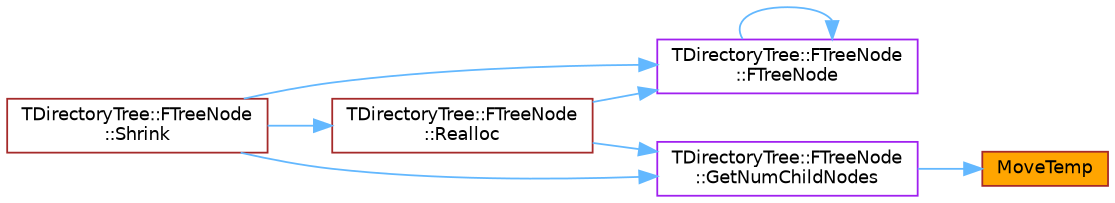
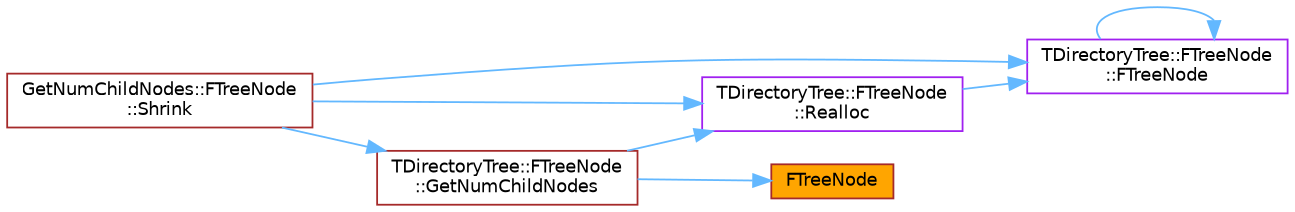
node "TDirectoryTree::FTreeNode ::Shrink": label "TDirectoryTree::FTreeNode ::Shrink" -> "GetNumChildNodes::FTreeNode ::Shrink"
node "TDirectoryTree::FTreeNode ::Realloc": color brown -> purple
edge "TDirectoryTree::FTreeNode ::Realloc" -> "TDirectoryTree::FTreeNode ::GetNumChildNodes": reversed
node "TDirectoryTree::FTreeNode ::GetNumChildNodes": color purple -> brown
node "MoveTemp": label "MoveTemp" -> "FTreeNode"
